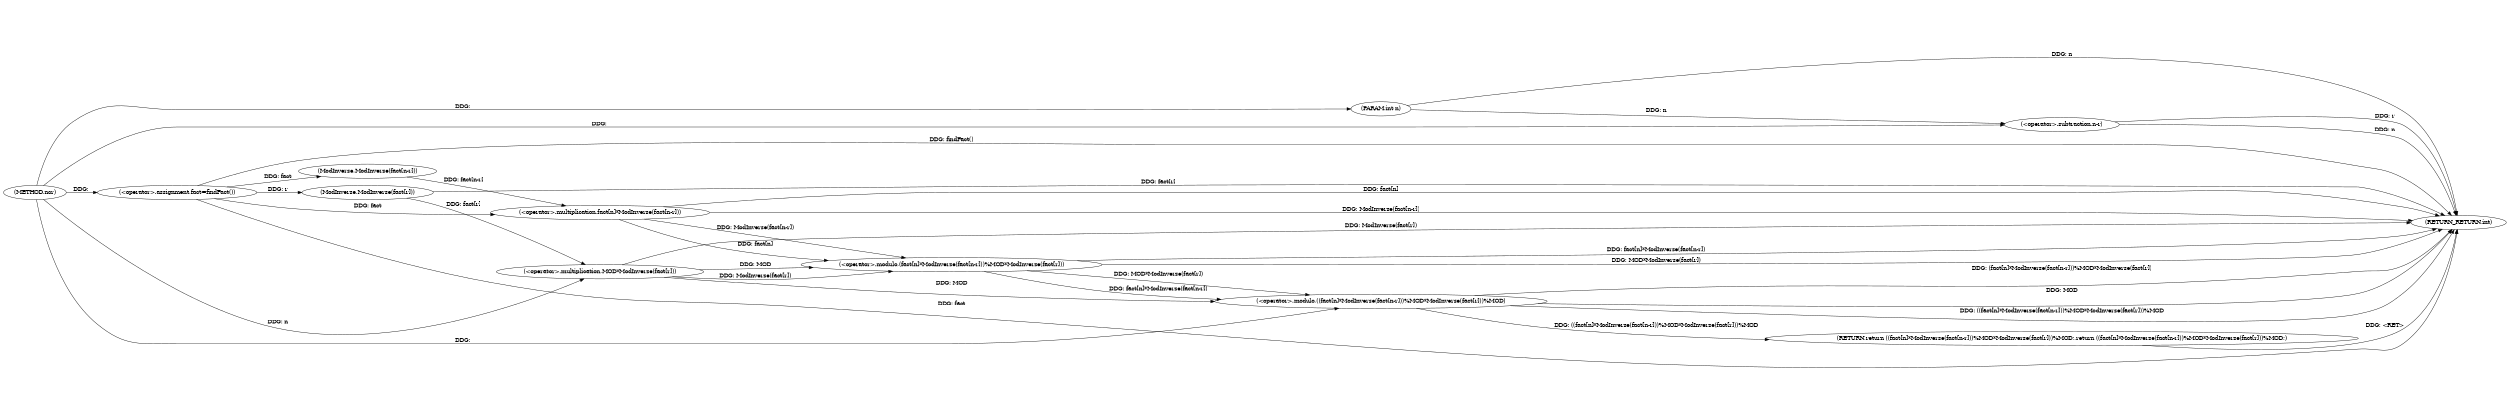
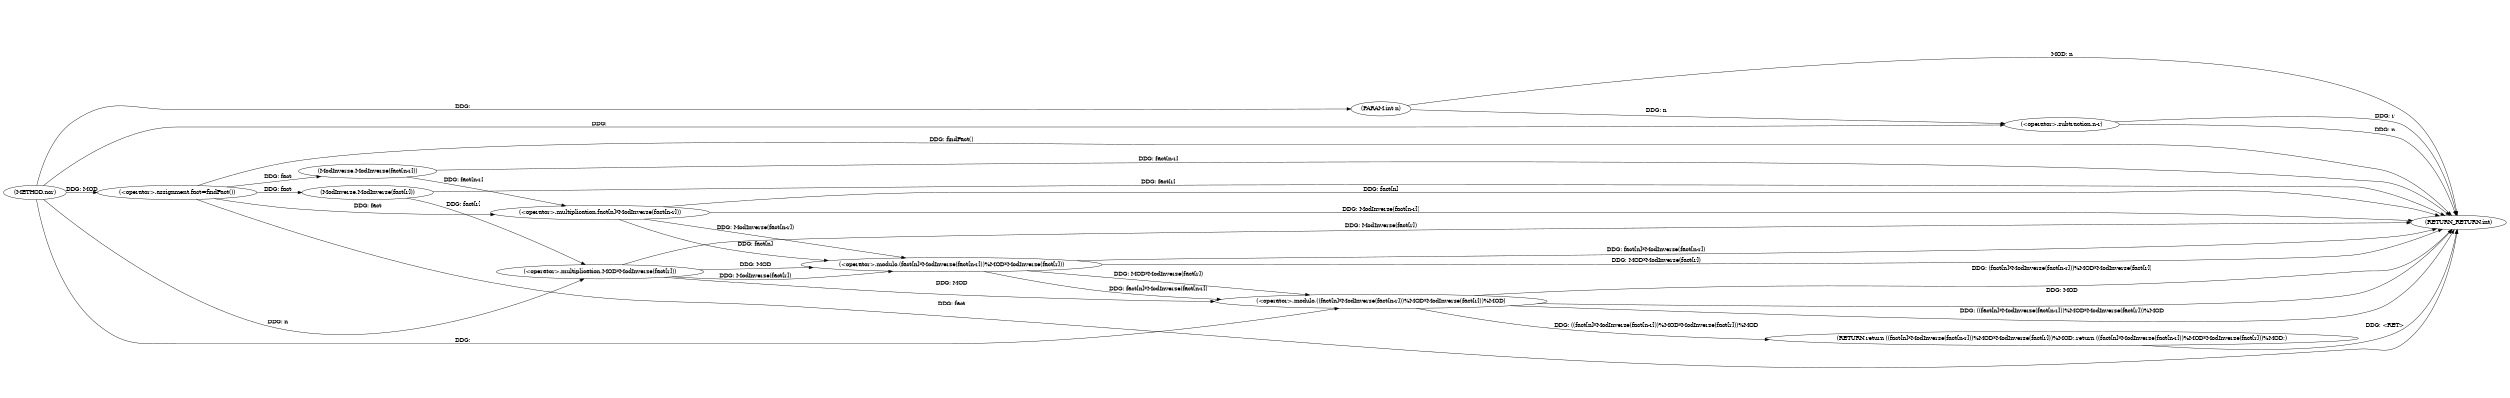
edge "(PARAM,int n)" -> "(RETURN_RETURN,int)": label "DDG: n" -> "MOD: n"
edge "(ModInverse,ModInverse(fact[n-r]))" -> "(RETURN_RETURN,int)": added, label "DDG: fact[n-r]"
edge "(METHOD,ncr)" -> "(<operator>.assignment,fact=findFact())": label "DDG: " -> "DDG: MOD"
edge "(<operator>.assignment,fact=findFact())" -> "(ModInverse,ModInverse(fact[r]))": label "DDG: r" -> "DDG: fact"
